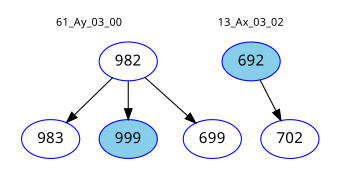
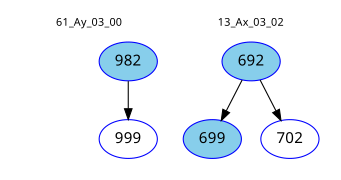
node "982": fillcolor white -> skyblue
edge "982" -> "699": now "692" -> "699"
node "983": removed
node "999": fillcolor skyblue -> white
node "699": fillcolor white -> skyblue
